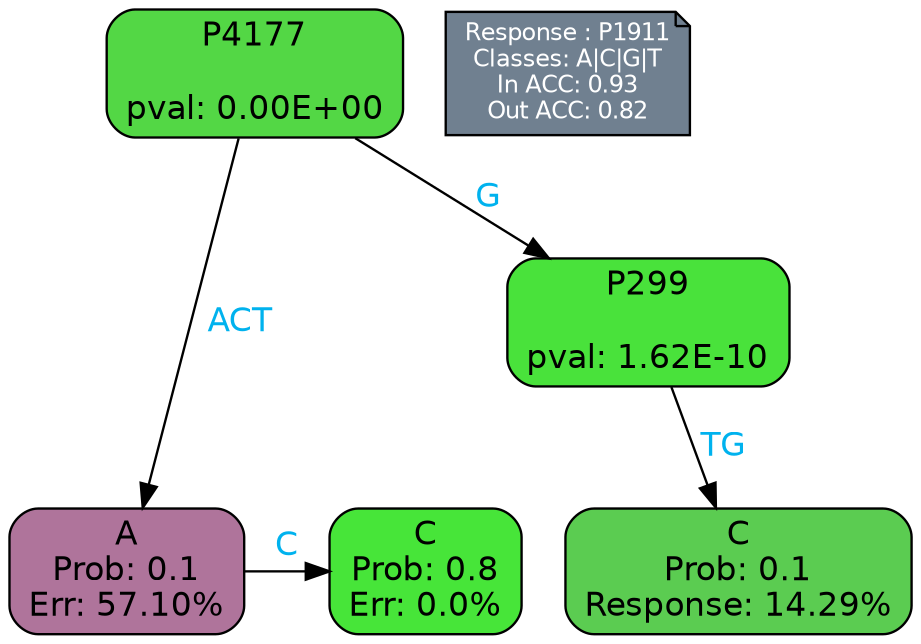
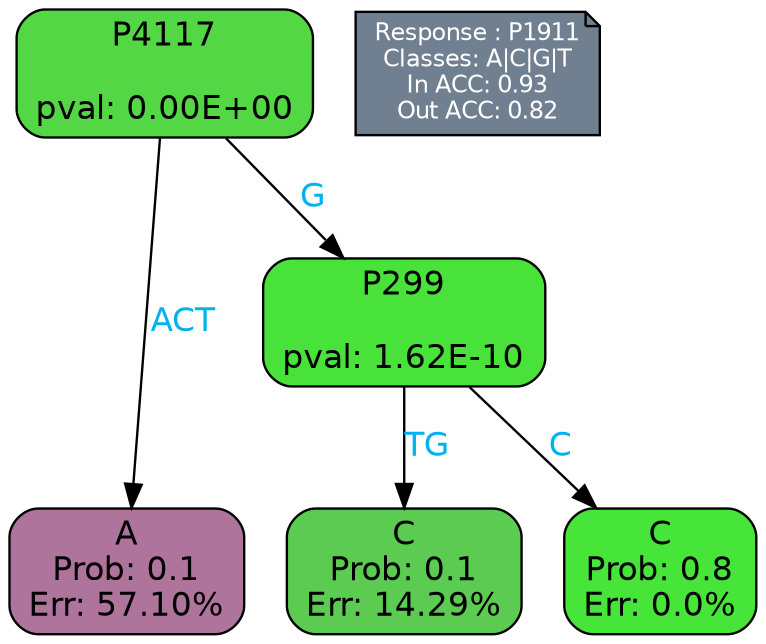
node "P4177 pval: 0.00E+00": label "P4177 pval: 0.00E+00" -> "P4117 pval: 0.00E+00"
edge "A Prob: 0.1 Err: 57.10%" -> "C Prob: 0.8 Err: 0.0%": now "P299 pval: 1.62E-10" -> "C Prob: 0.8 Err: 0.0%"
node "C Prob: 0.1 Response: 14.29%": label "C Prob: 0.1 Response: 14.29%" -> "C Prob: 0.1 Err: 14.29%"
